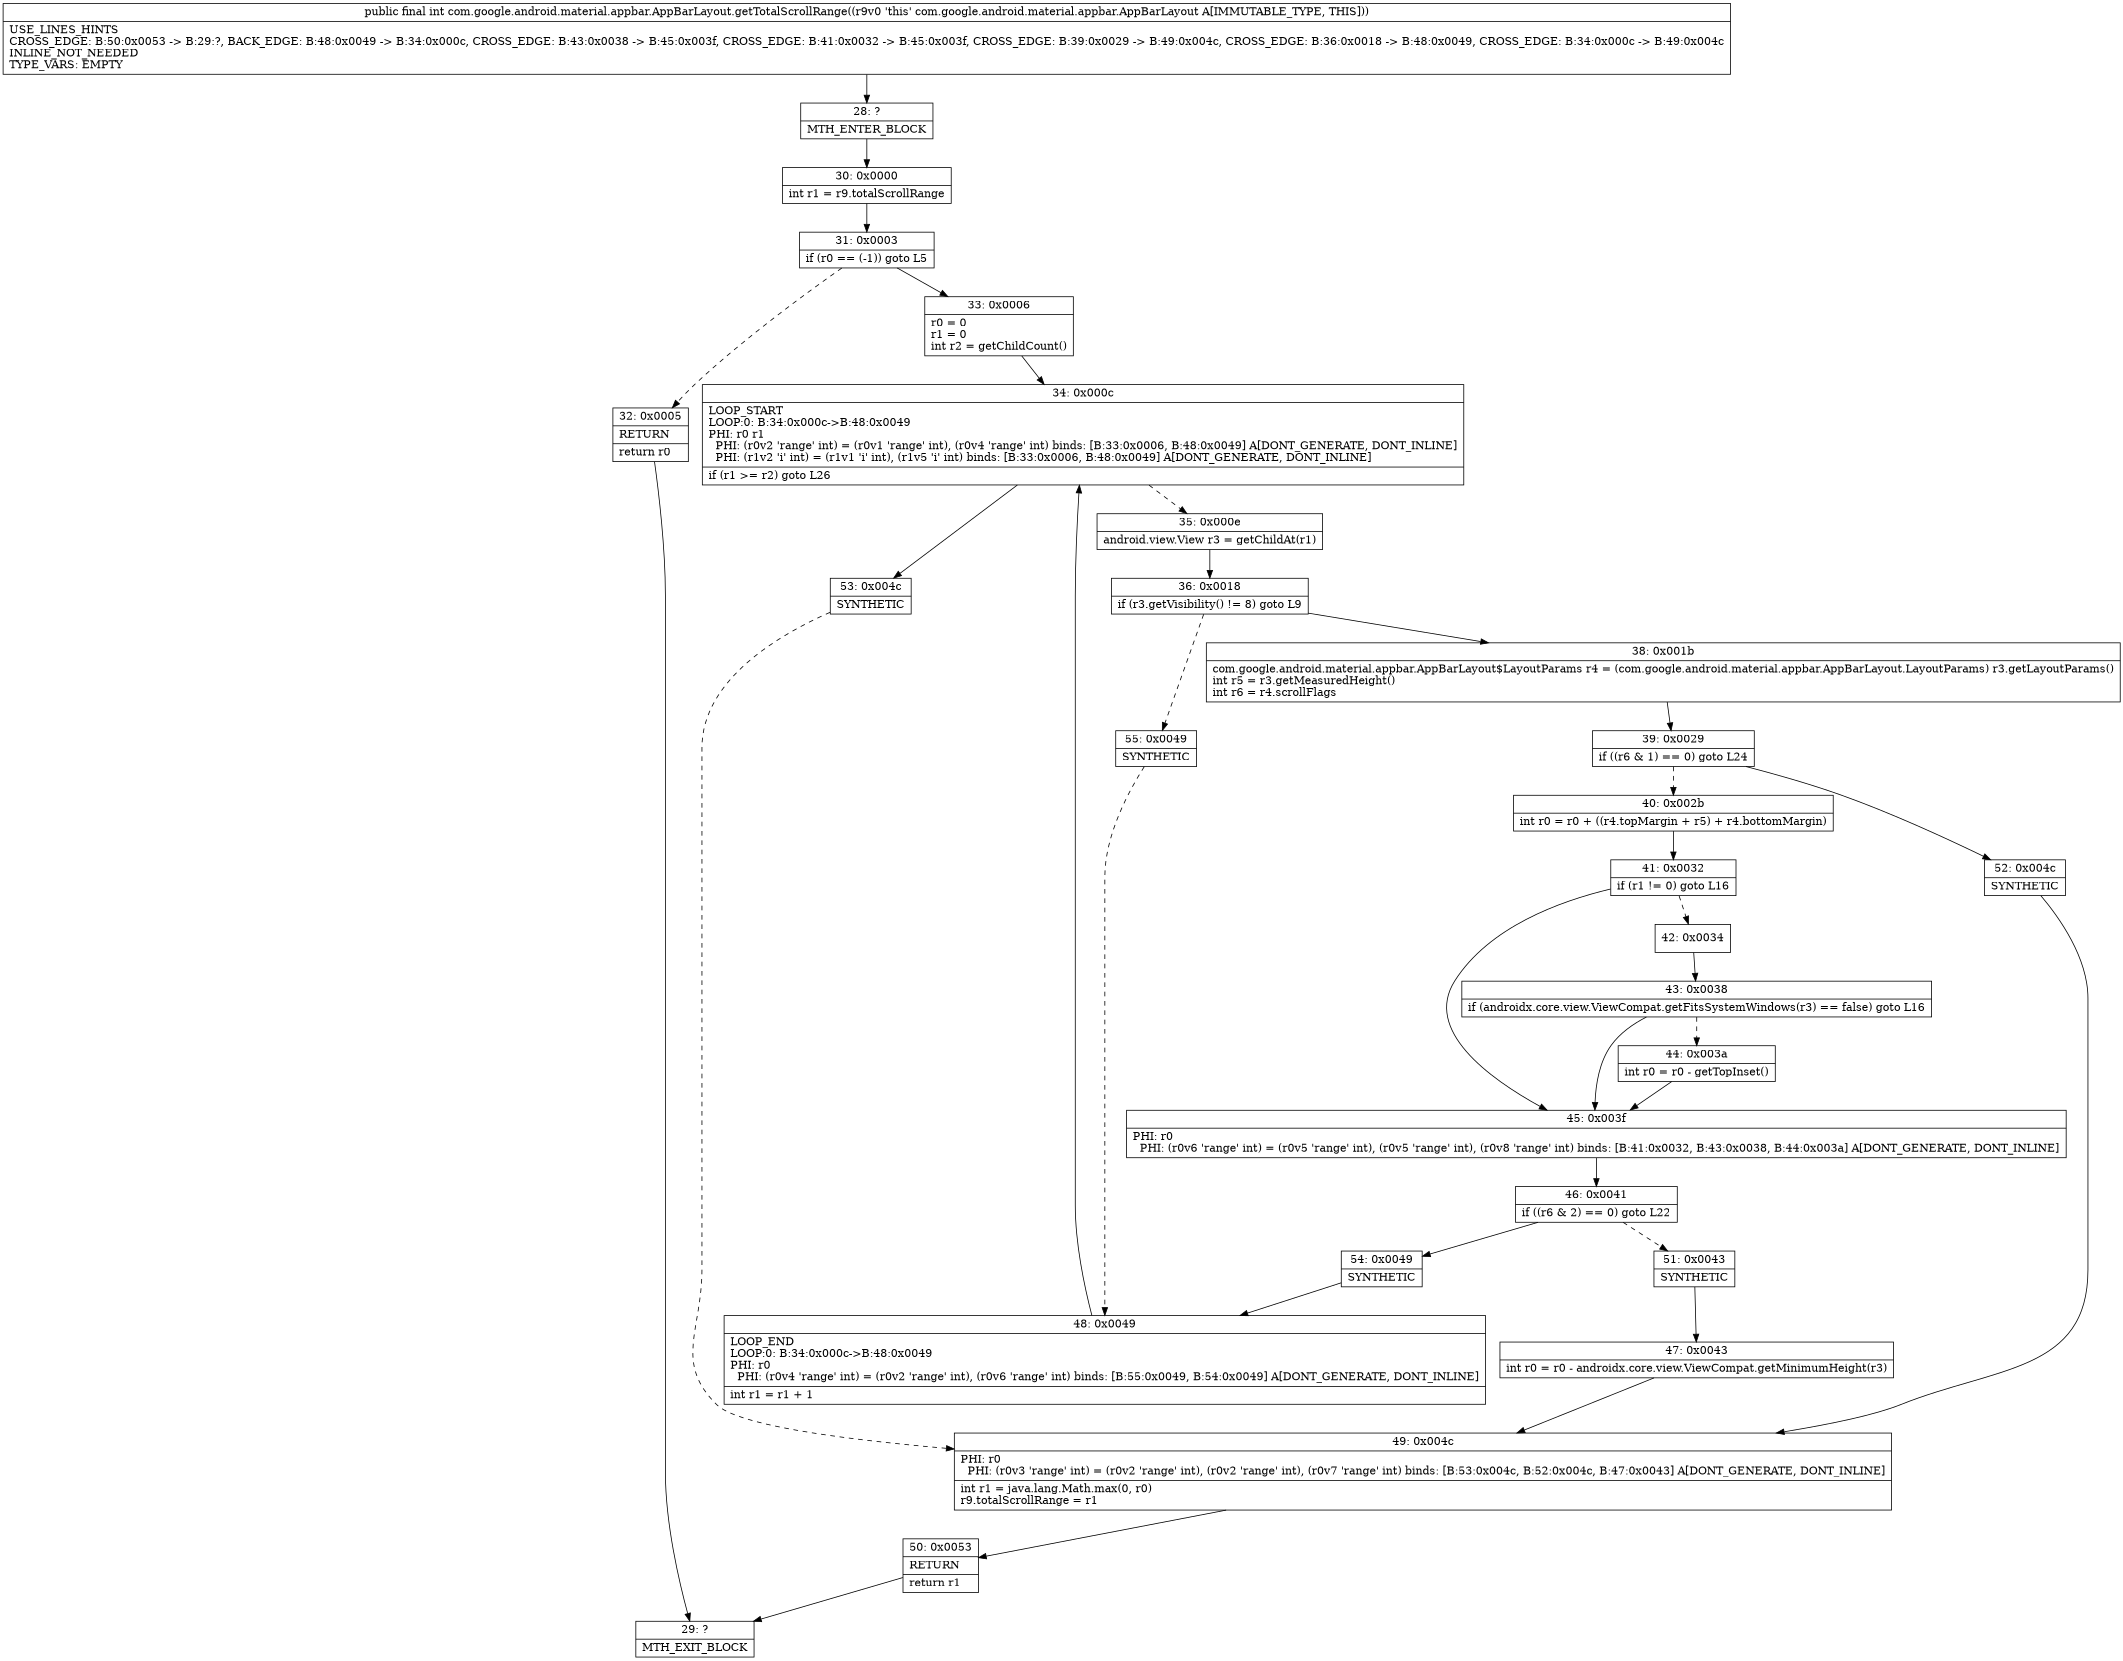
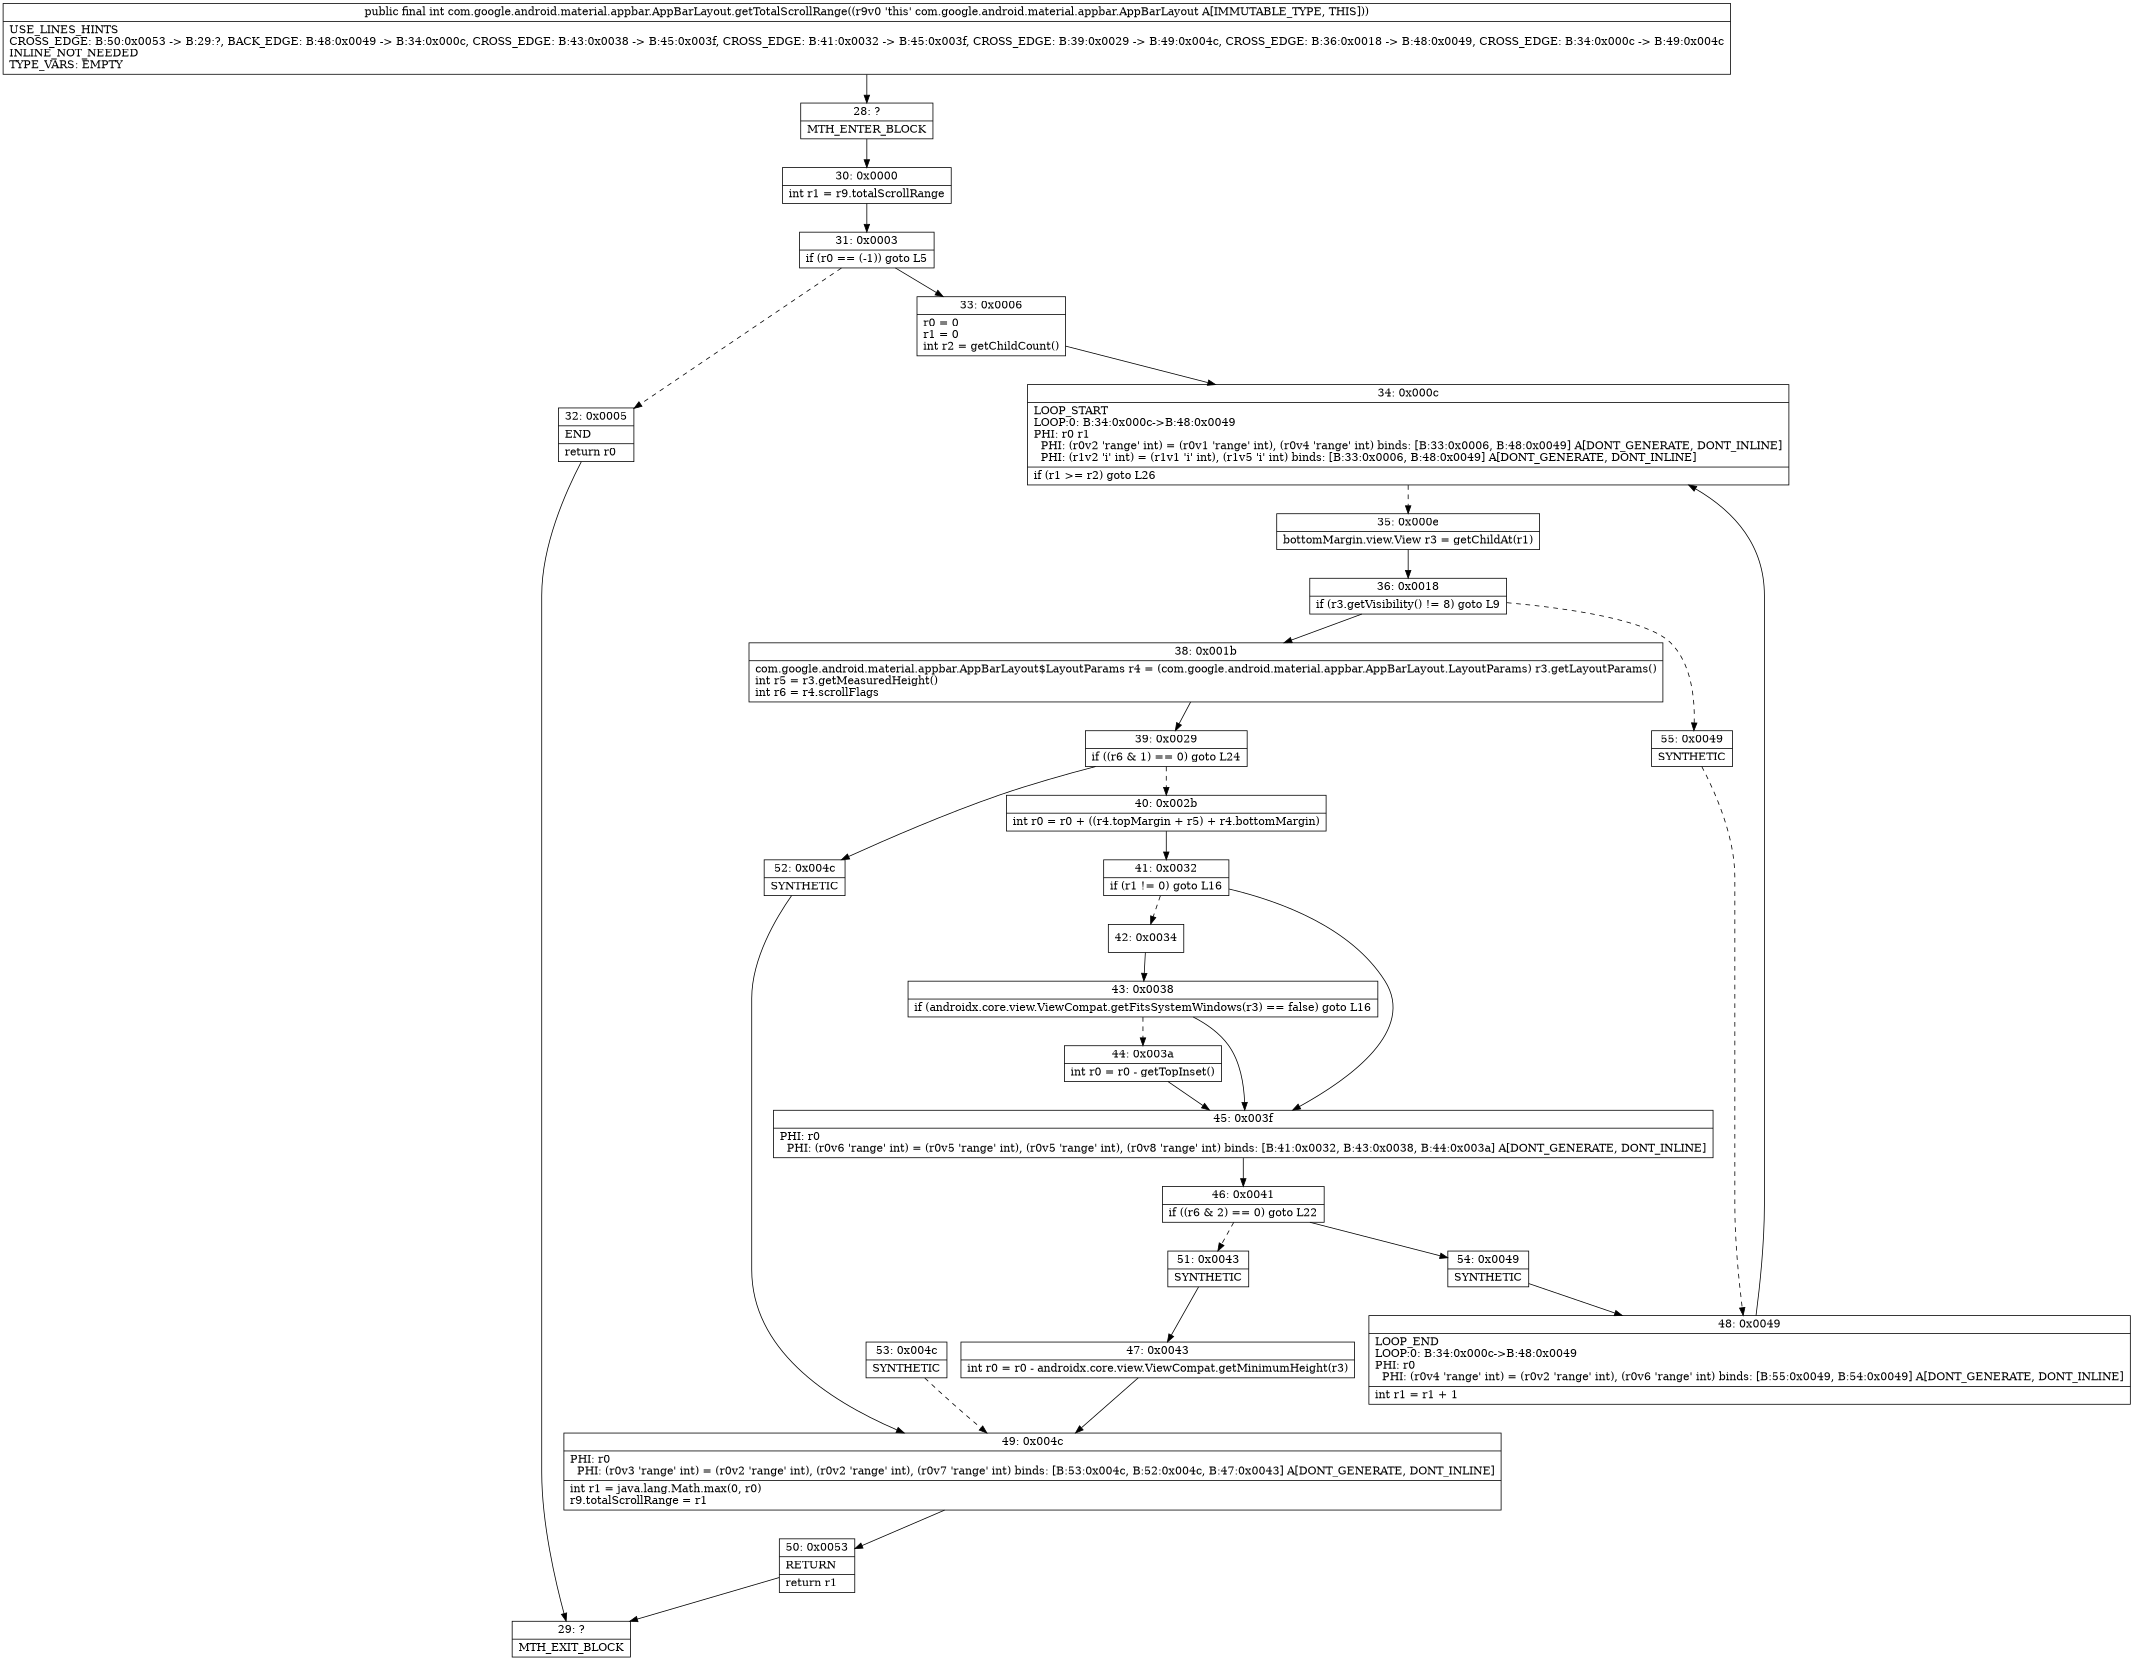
node "32: 0x0005": text "RETURN" -> "END"
edge "34: 0x000c" -> "53: 0x004c": removed
node "35: 0x000e": text "android.view.View r3 = getChildAt(r1)" -> "bottomMargin.view.View r3 = getChildAt(r1)"
